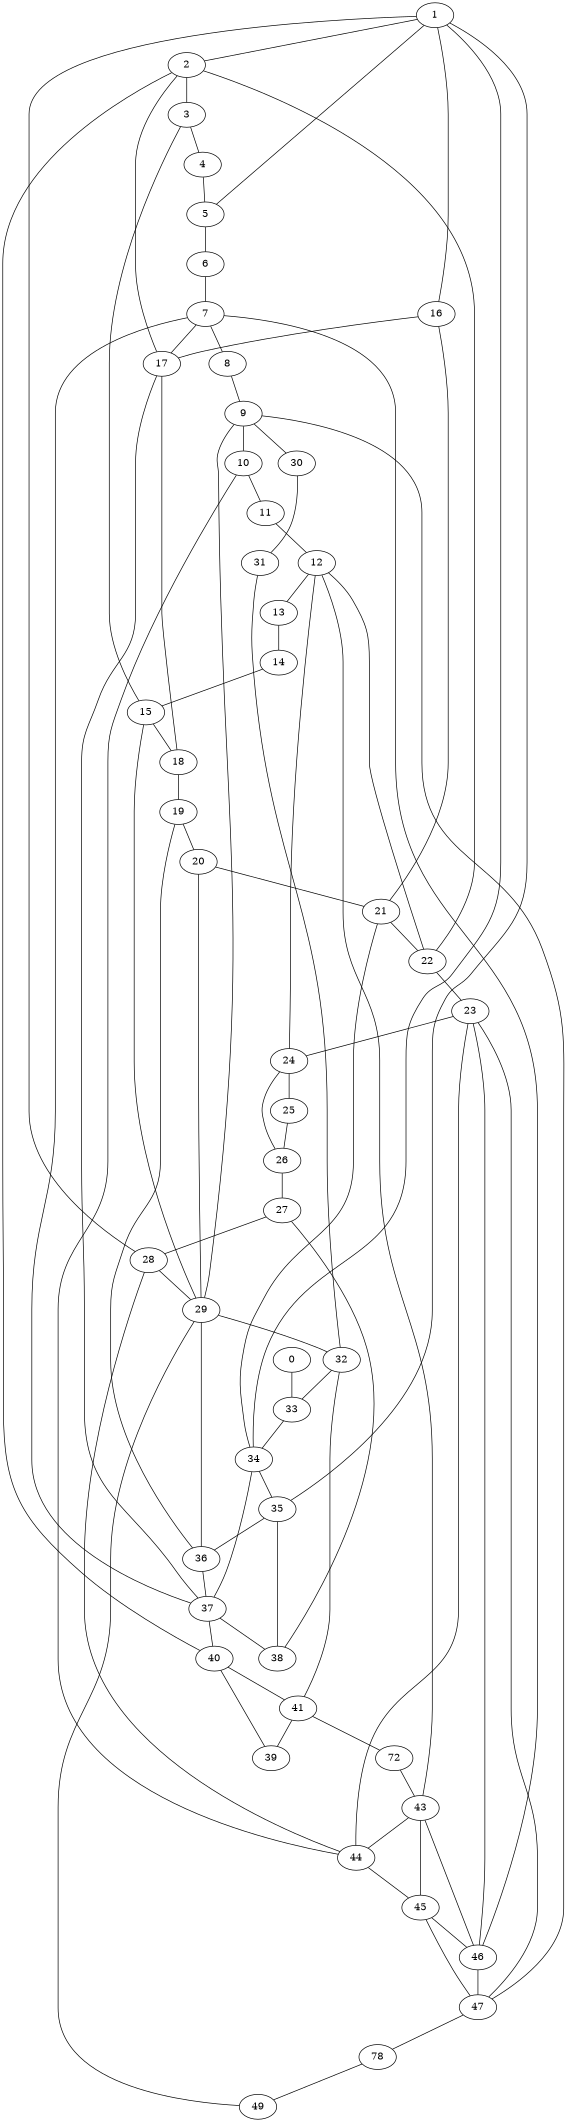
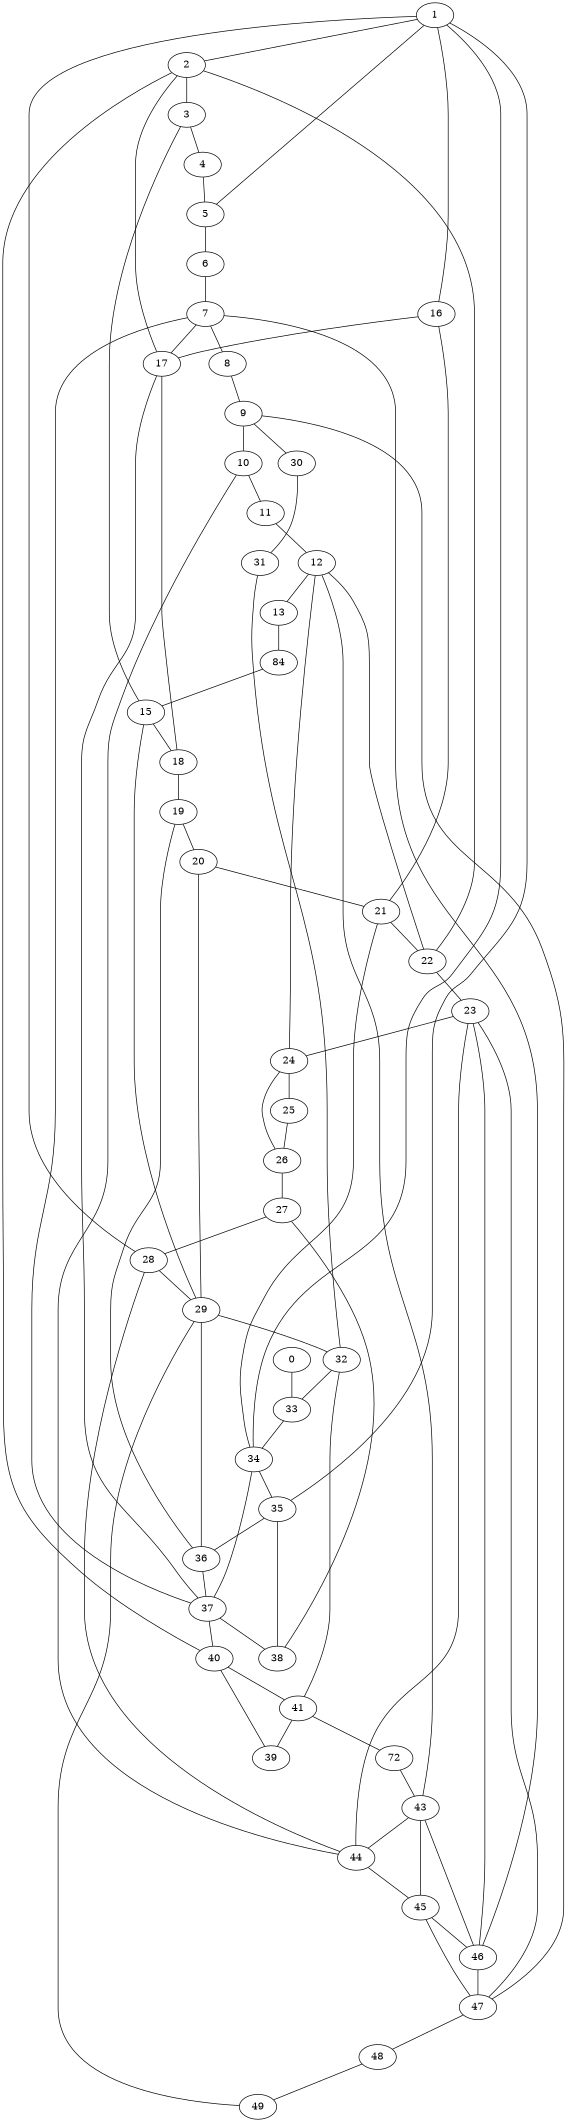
node "14": label "14" -> "84"
edge "9" -- "29": removed
node "78": label "78" -> "48"
